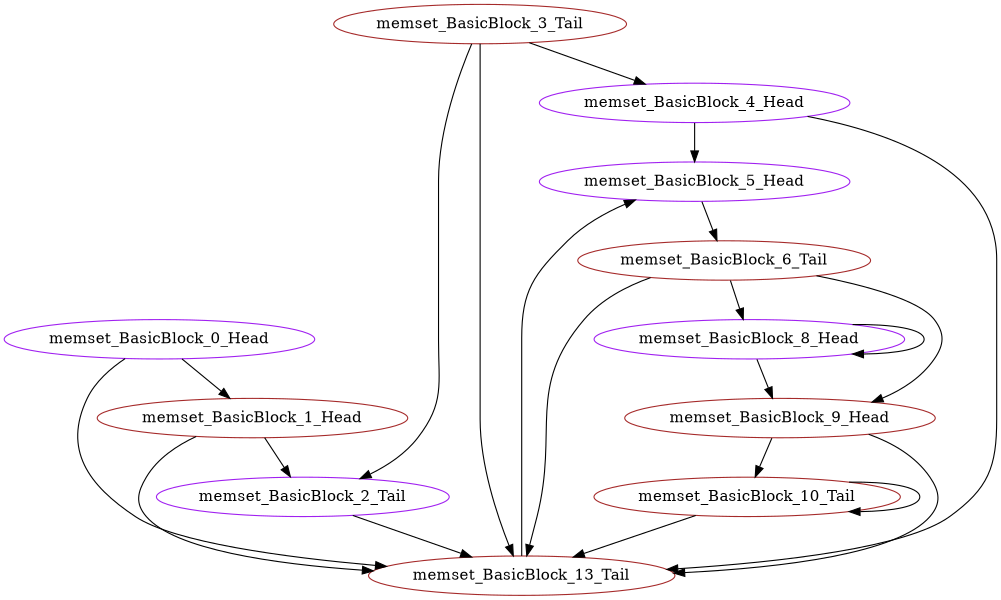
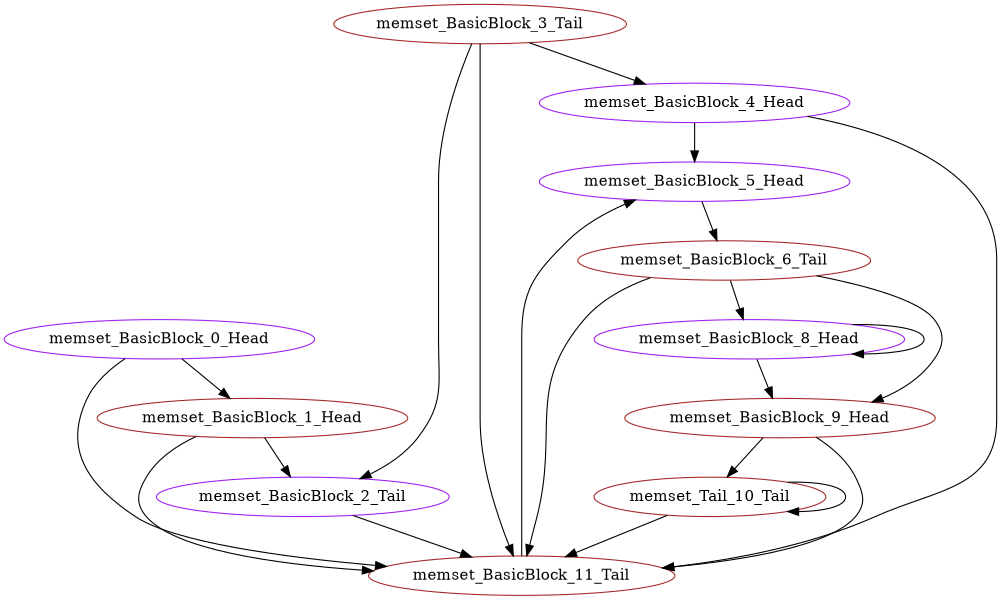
node "memset_BasicBlock_10_Tail": label "memset_BasicBlock_10_Tail" -> "memset_Tail_10_Tail"
node "memset_BasicBlock_13_Tail": label "memset_BasicBlock_13_Tail" -> "memset_BasicBlock_11_Tail"
